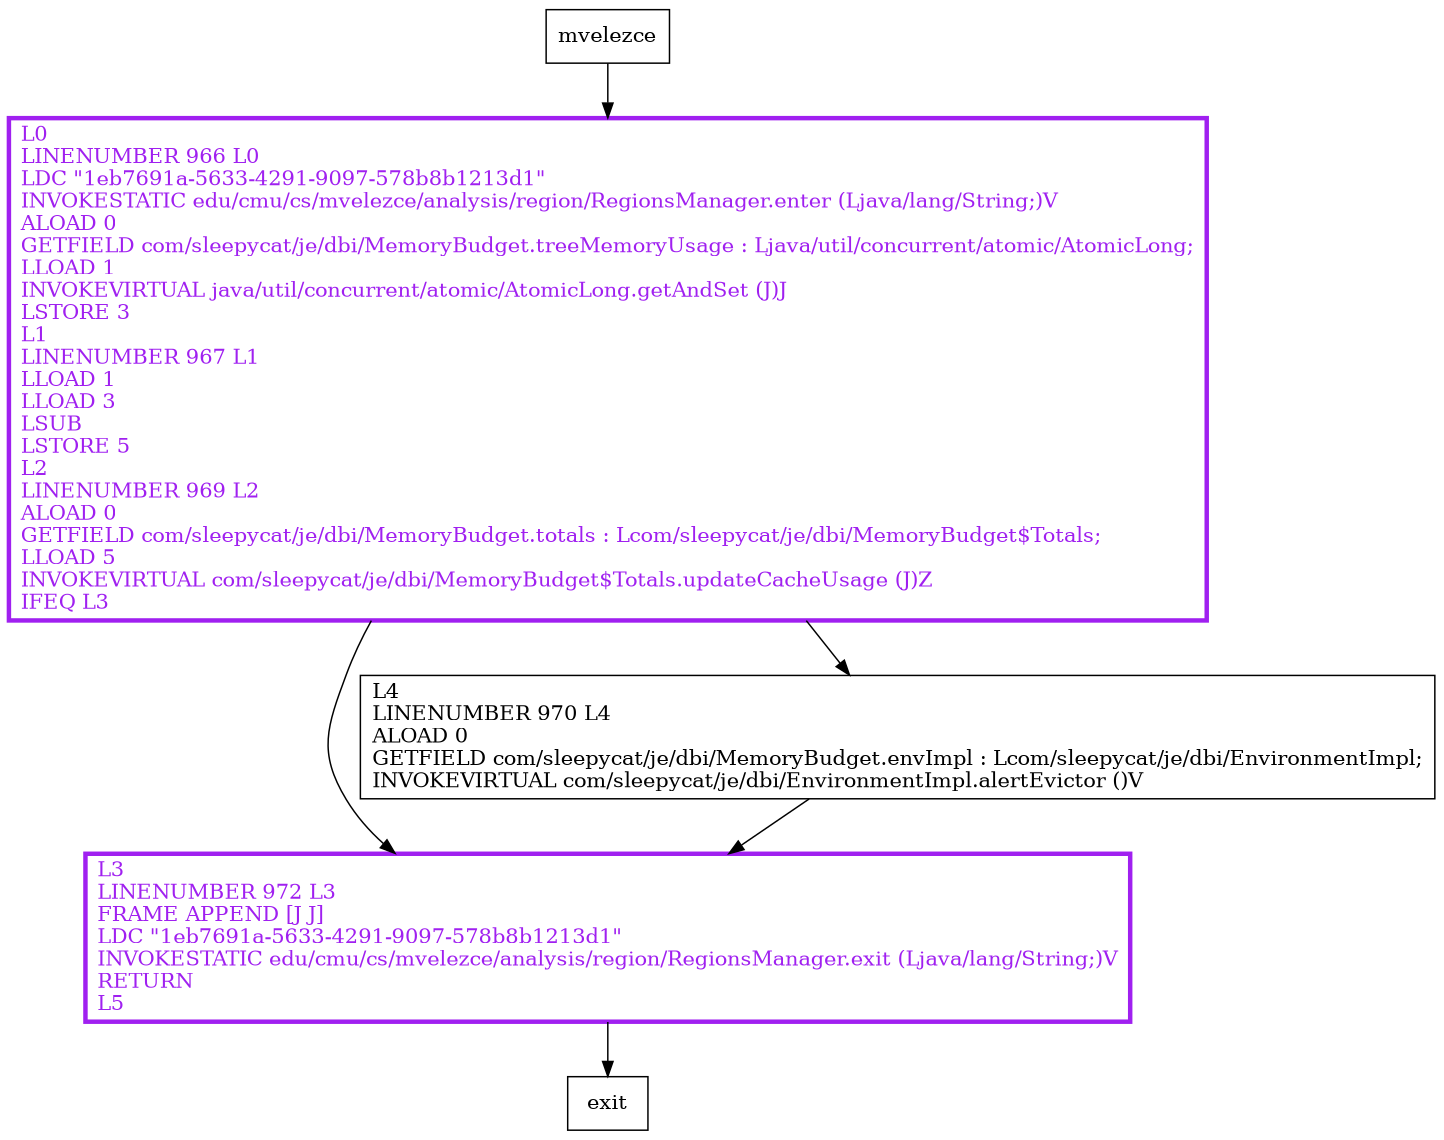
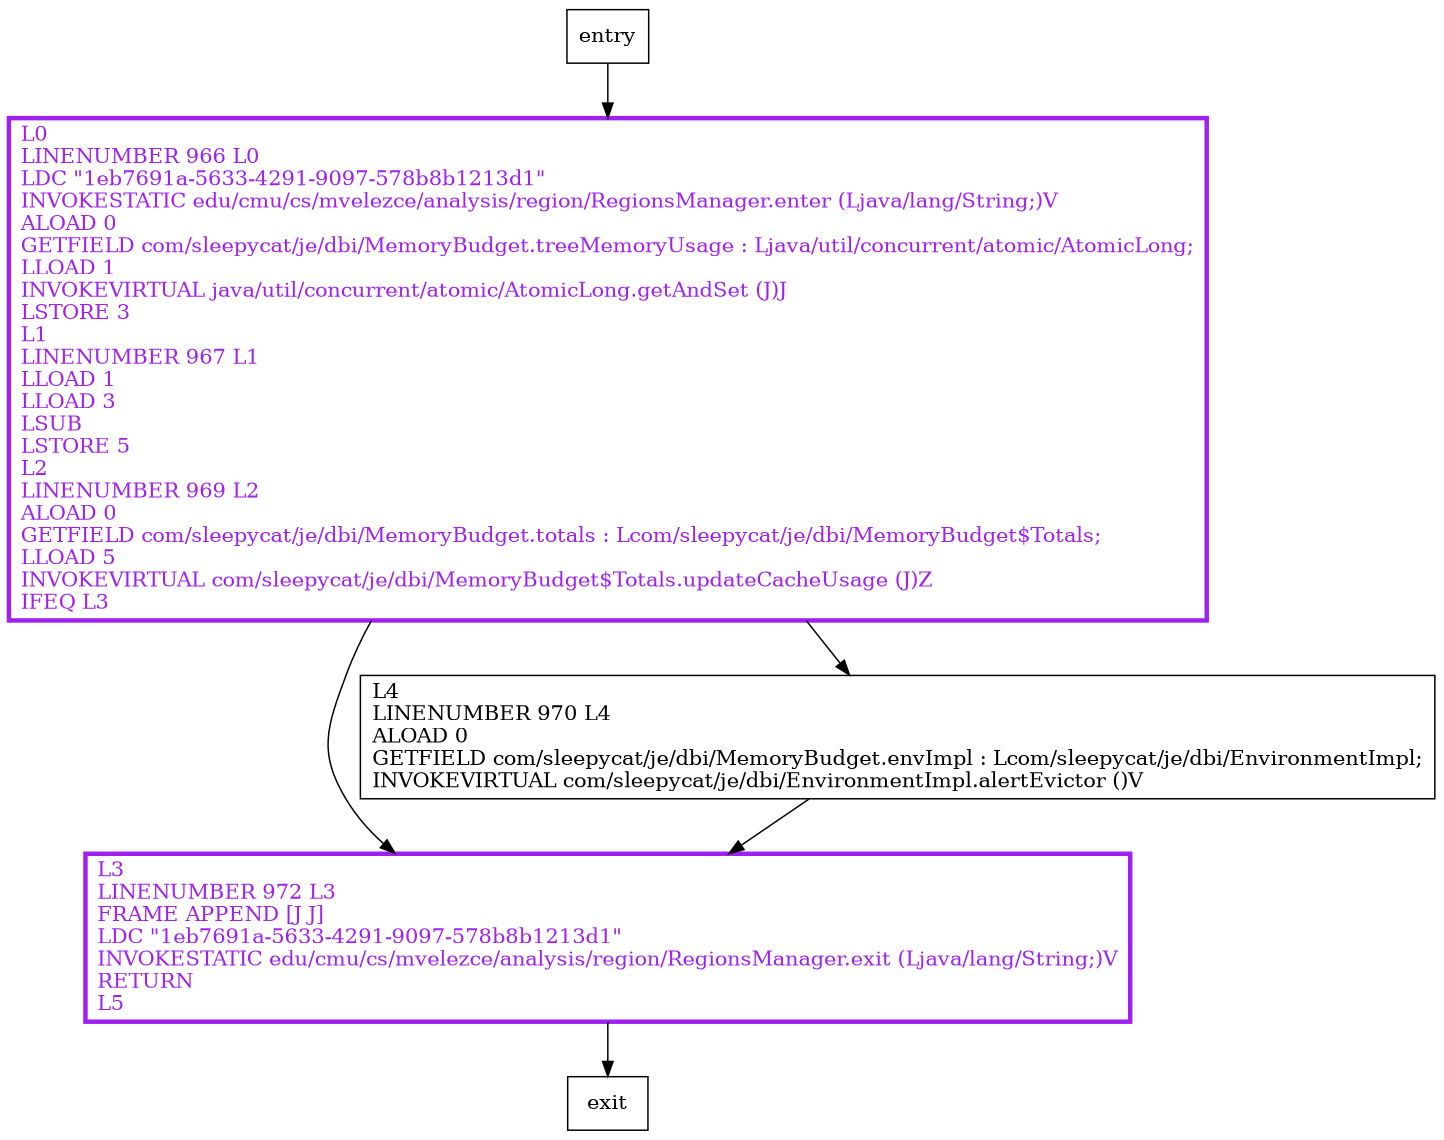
node "mvelezce": label "mvelezce" -> "entry"
